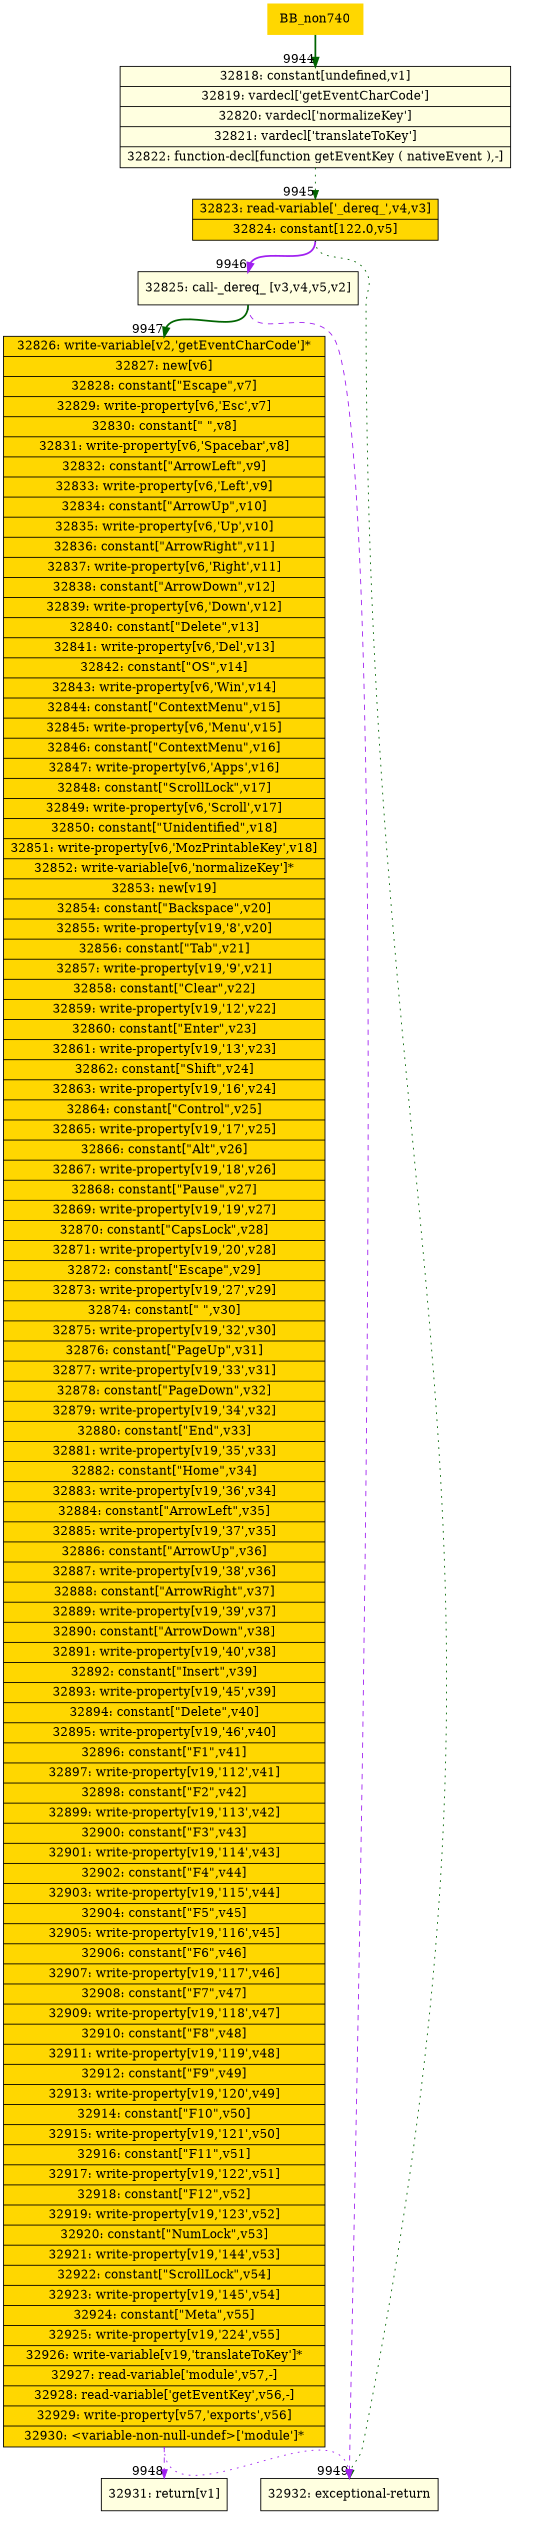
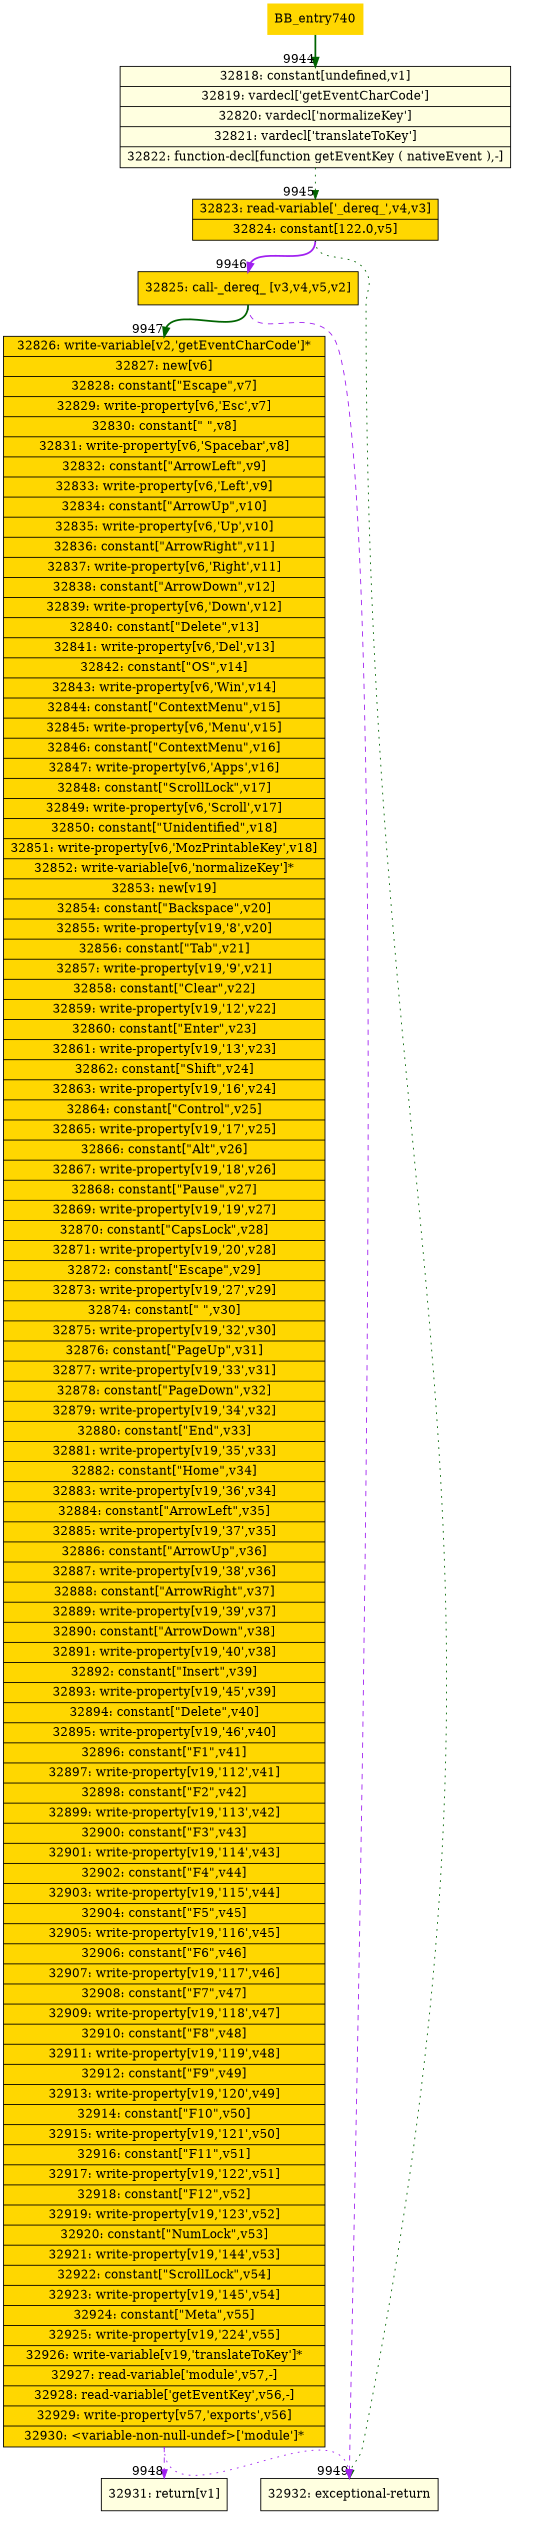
node "BB_non740": label "BB_non740" -> "BB_entry740"
node "32825: call-_dereq_ [v3,v4,v5,v2]": fillcolor lightyellow -> gold
